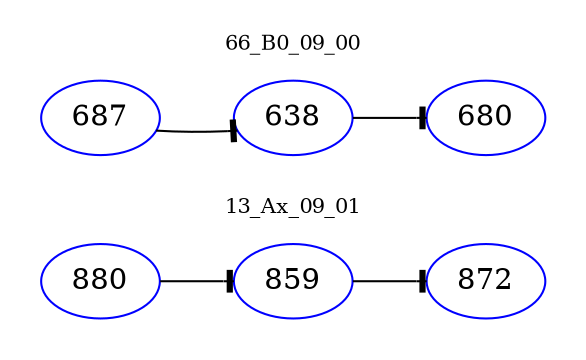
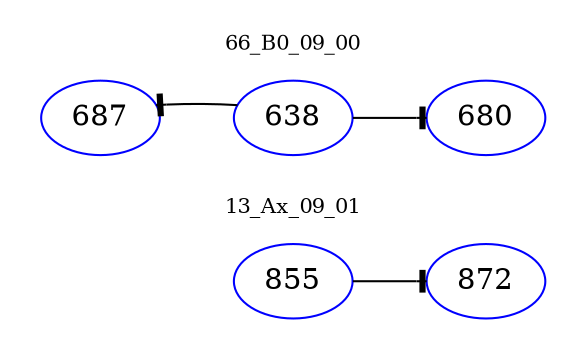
edge "687" -> "638": reversed
node "880": removed
node "859": label "859" -> "855"
